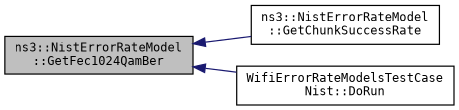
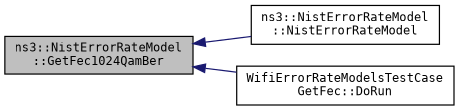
node "ns3::NistErrorRateModel ::GetChunkSuccessRate": label "ns3::NistErrorRateModel ::GetChunkSuccessRate" -> "ns3::NistErrorRateModel ::NistErrorRateModel"
node "WifiErrorRateModelsTestCase Nist::DoRun": label "WifiErrorRateModelsTestCase Nist::DoRun" -> "WifiErrorRateModelsTestCase GetFec::DoRun"
